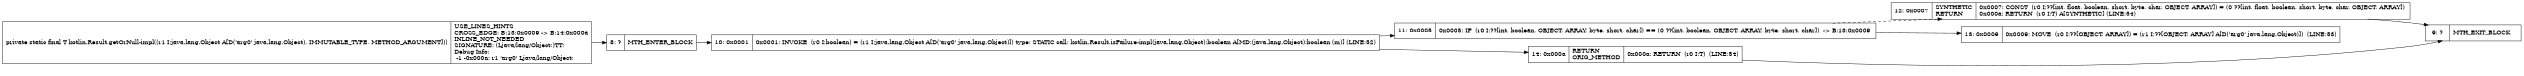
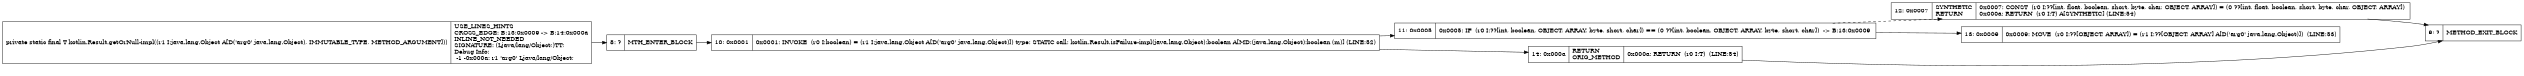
node "9: ?": text "MTH_EXIT_BLOCK" -> "METHOD_EXIT_BLOCK"
